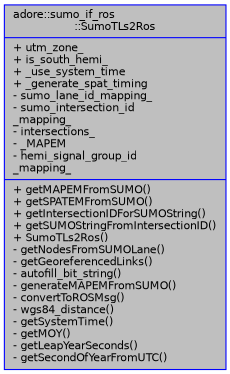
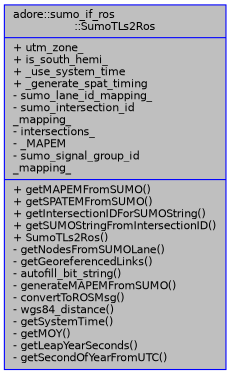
node "adore::sumo_if_ros": text "- hemi_signal_group_id" -> "- sumo_signal_group_id"
